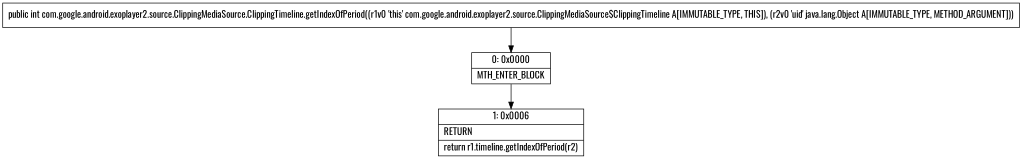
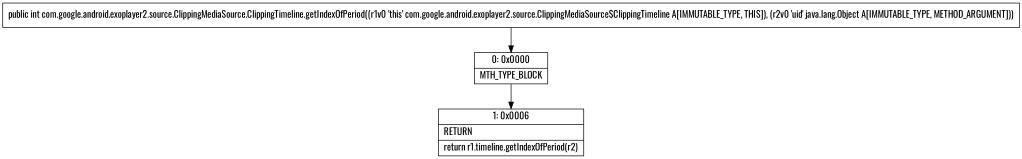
node "0: 0x0000": text "MTH_ENTER_BLOCK" -> "MTH_TYPE_BLOCK"
